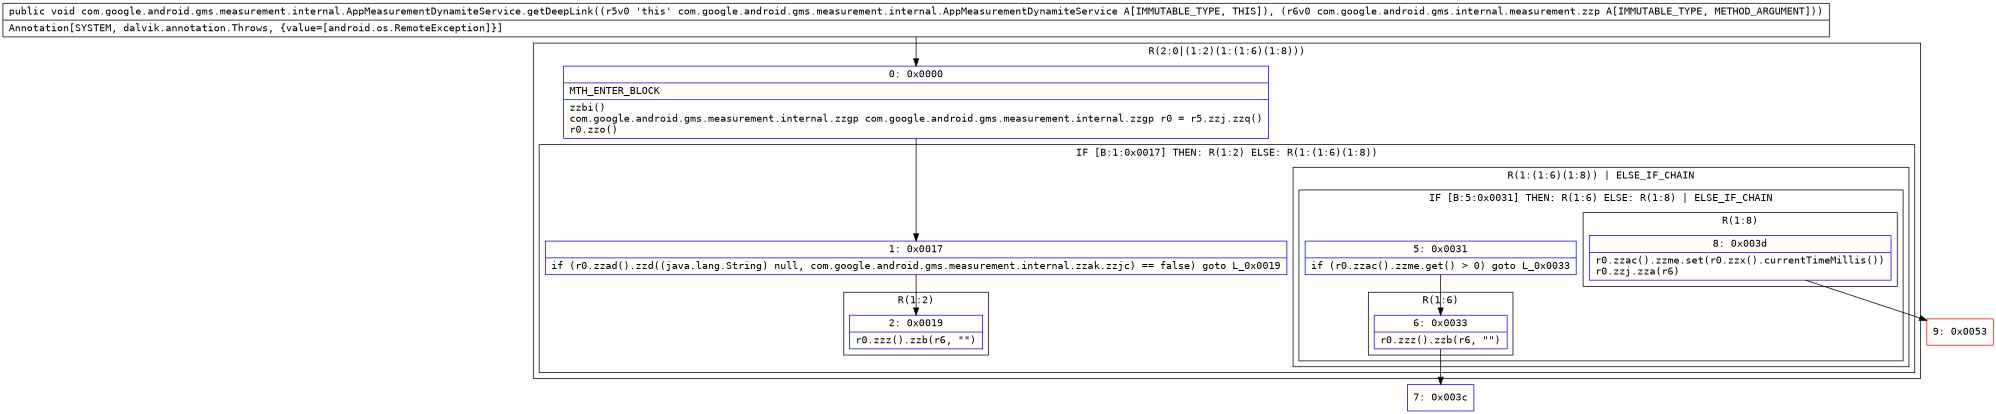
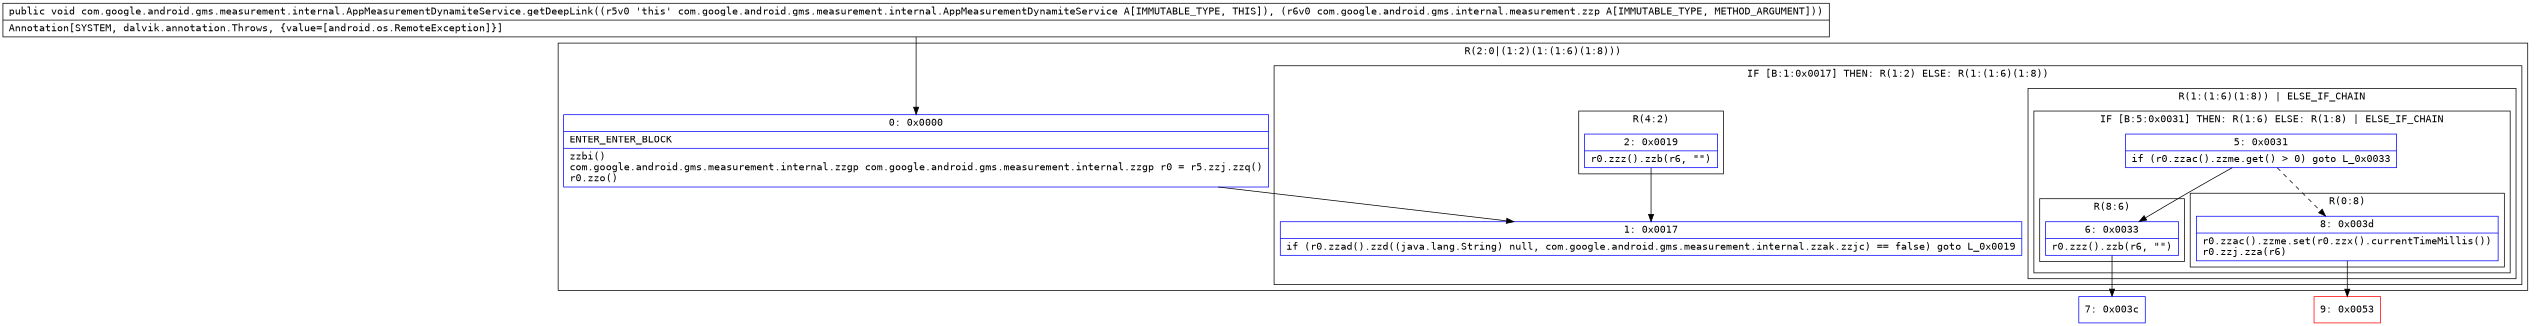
node "0: 0x0000": text "MTH_ENTER_BLOCK" -> "ENTER_ENTER_BLOCK"
edge "5: 0x0031" -> "8: 0x003d": added
cluster "R(1:8)": label "R(1:8)" -> "R(0:8)"
edge "1: 0x0017" -> "2: 0x0019": reversed
cluster "R(1:2)": label "R(1:2)" -> "R(4:2)"
cluster "R(1:6)": label "R(1:6)" -> "R(8:6)"
